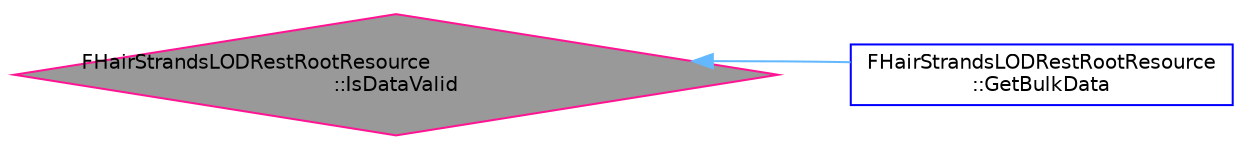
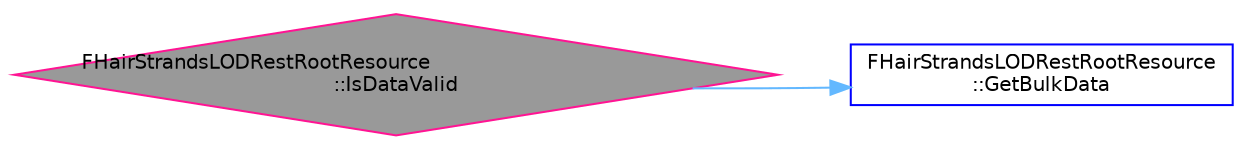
edge "FHairStrandsLODRestRootResource ::GetBulkData" -> "FHairStrandsLODRestRootResource ::IsDataValid": reversed
